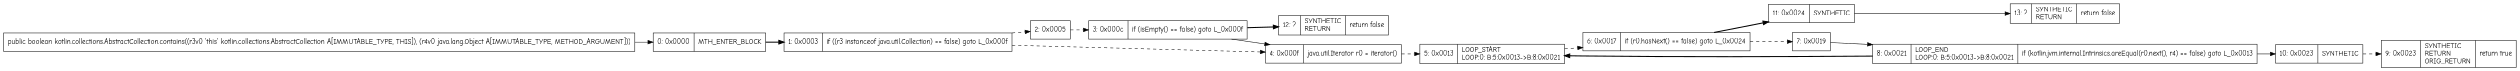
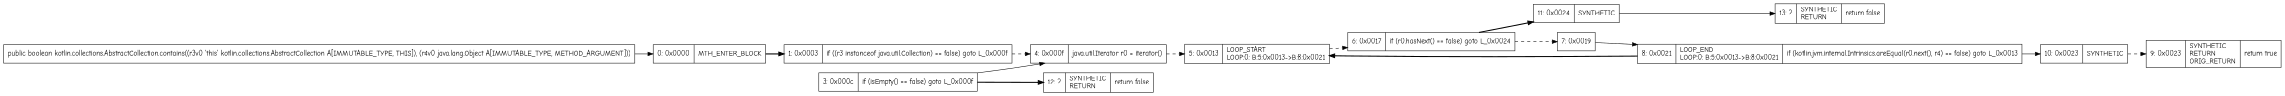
node "2: 0x0005": removed
